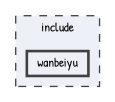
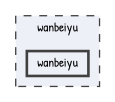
cluster "include": label "include" -> "wanbeiyu"
